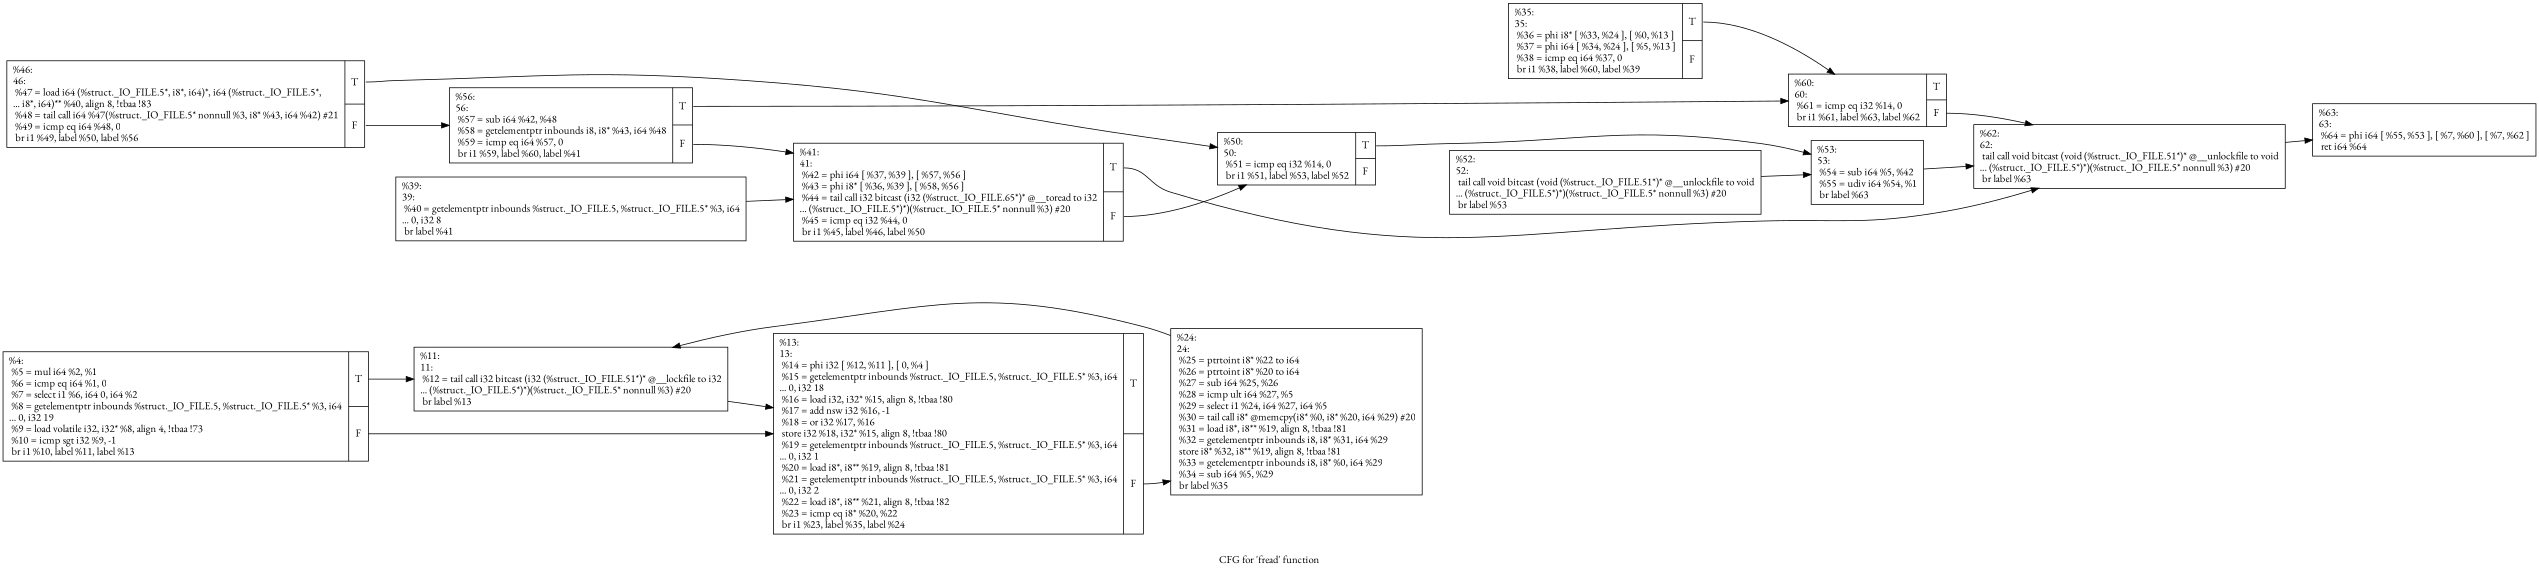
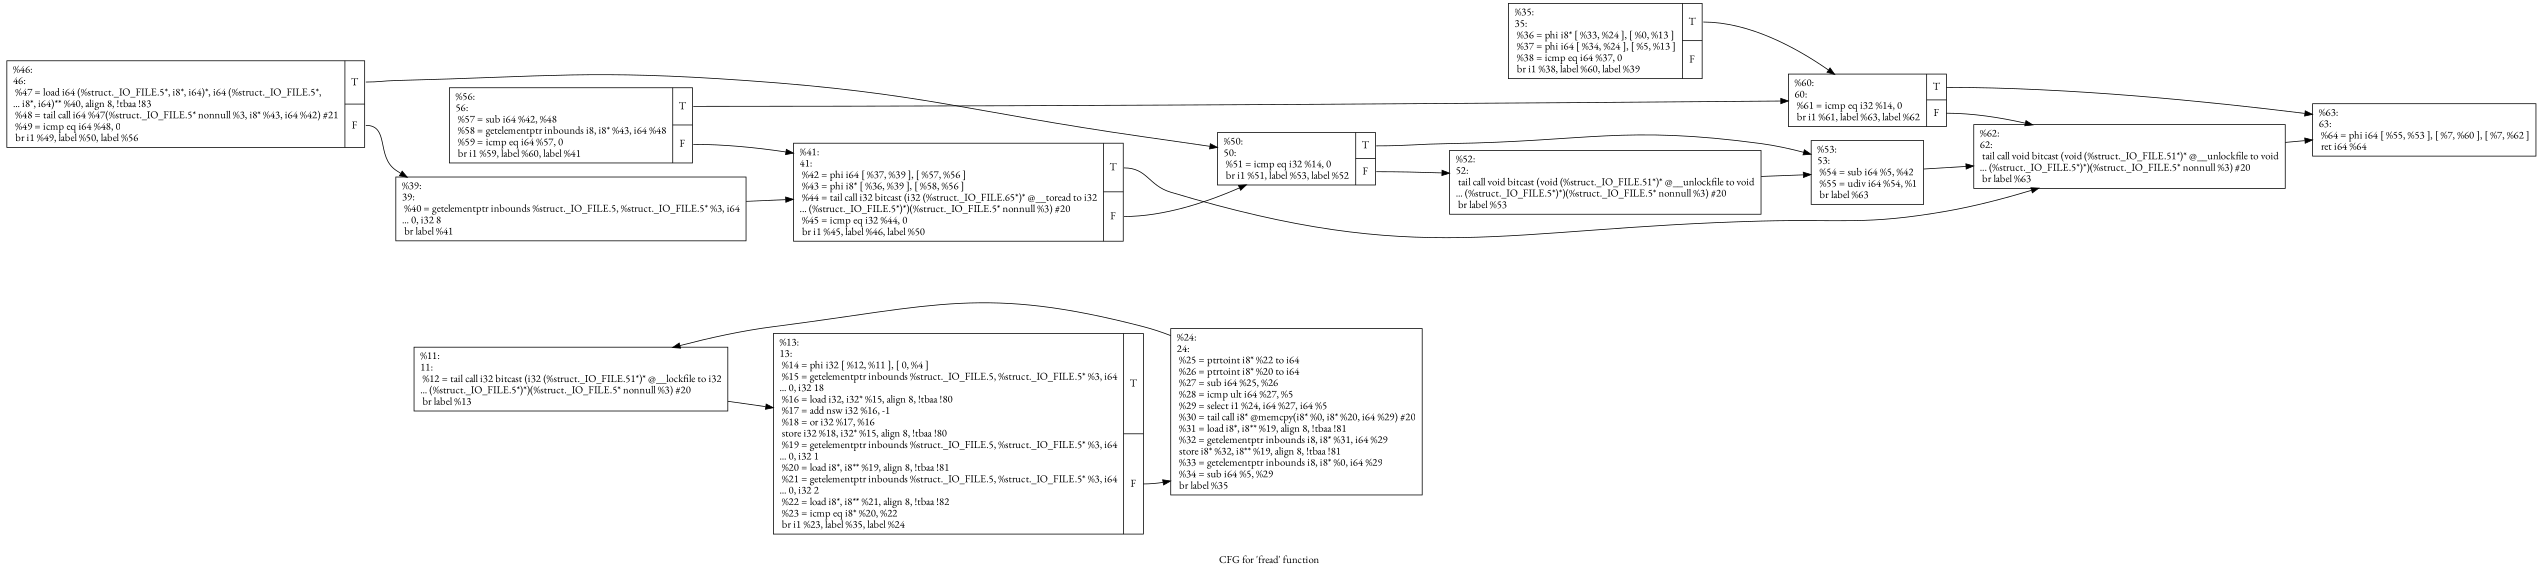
edge "%60:" -> "%63:": added
edge "%46:" -> "%56:": now "%46:" -> "%39:"
edge "%50:" -> "%52:": added
node "%4:": removed
